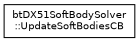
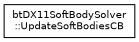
node "btDX51SoftBodySolver ::UpdateSoftBodiesCB": label "btDX51SoftBodySolver ::UpdateSoftBodiesCB" -> "btDX11SoftBodySolver ::UpdateSoftBodiesCB"
